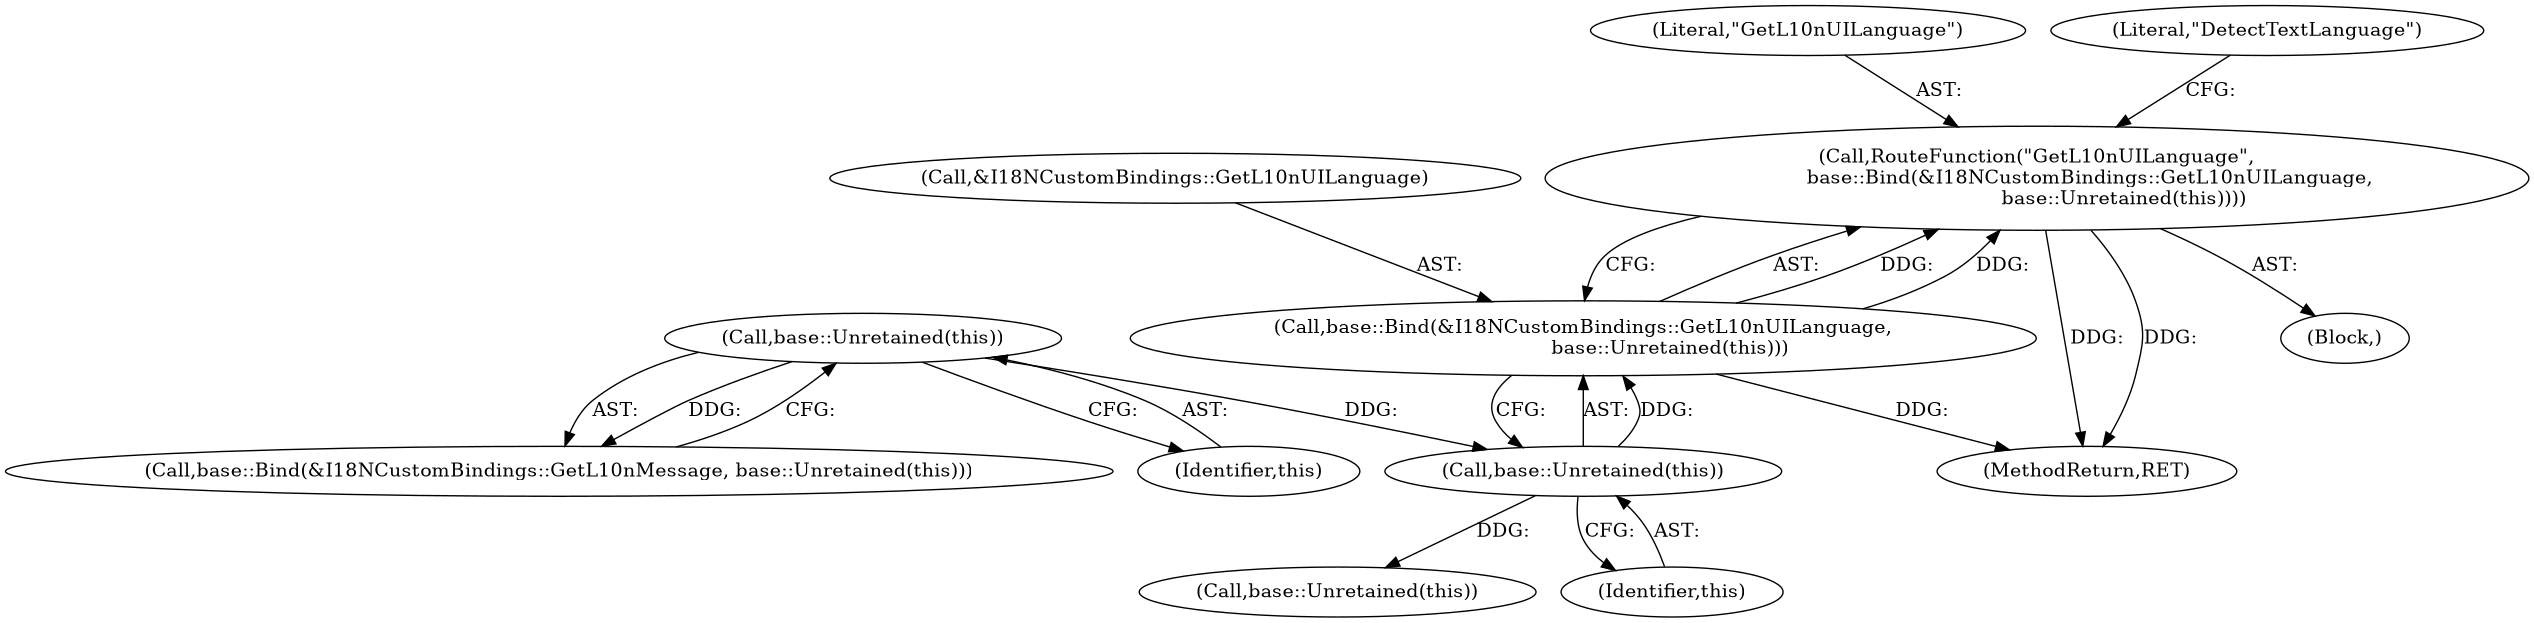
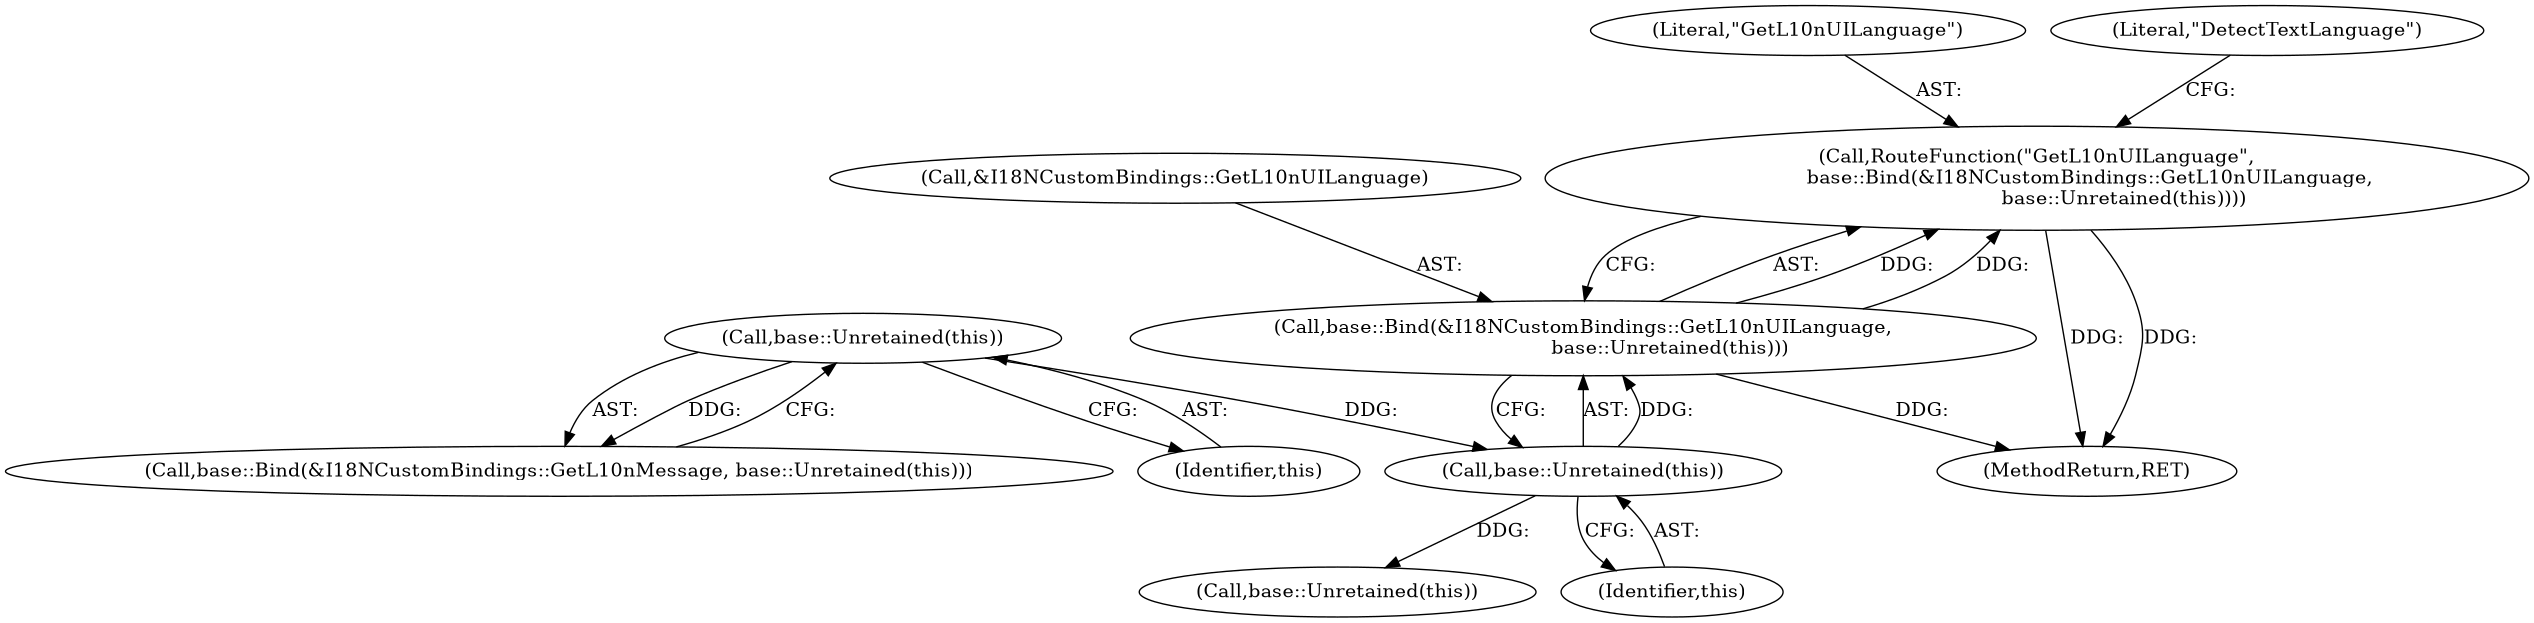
node "(Block,)": removed
